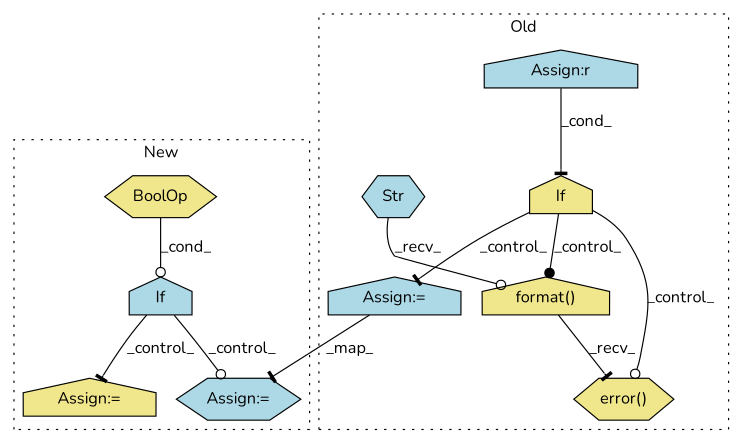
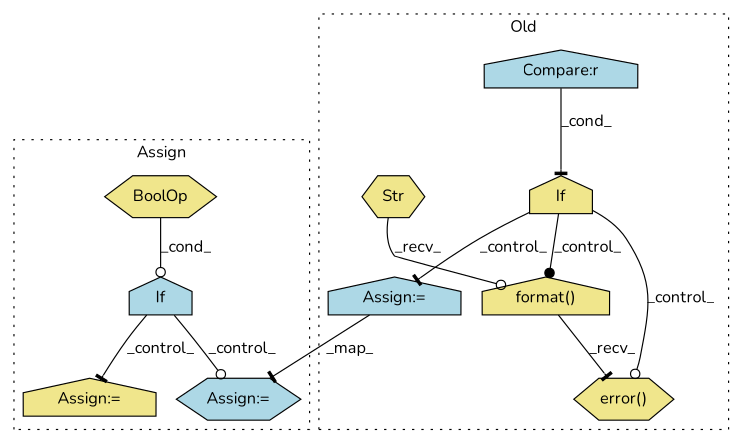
node "Assign:r": label "Assign:r" -> "Compare:r"
cluster "New": label "New" -> "Assign"
node "Str": fillcolor lightblue -> khaki
